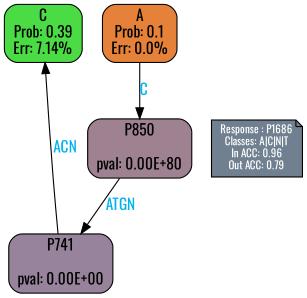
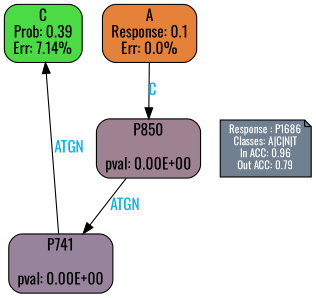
node "A Prob: 0.1 Err: 0.0%": label "A Prob: 0.1 Err: 0.0%" -> "A Response: 0.1 Err: 0.0%"
edge "P741 pval: 0.00E+00" -> "C Prob: 0.39 Err: 7.14%": label "ACN" -> "ATGN"
node "P850 pval: 0.00E+80": label "P850 pval: 0.00E+80" -> "P850 pval: 0.00E+00"
